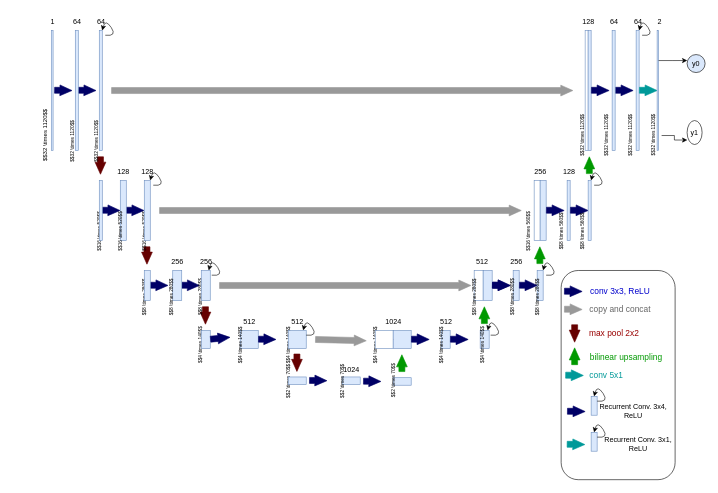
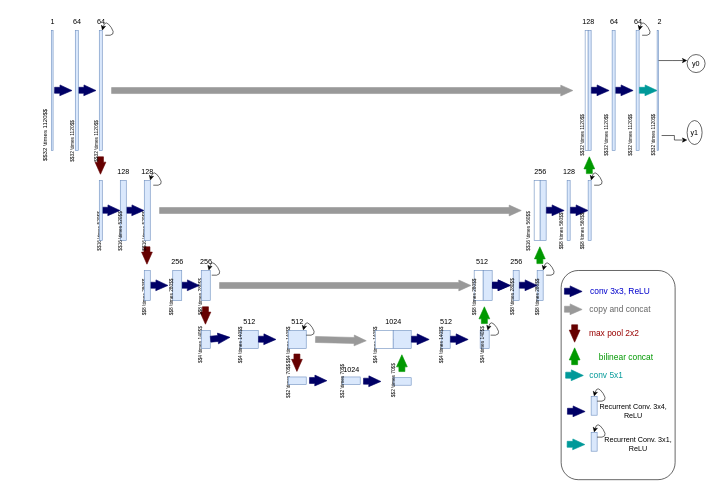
node "y0": fillcolor #dae8fc -> #ffffff
node "bilinear upsampling": label "bilinear upsampling" -> "bilinear concat"
